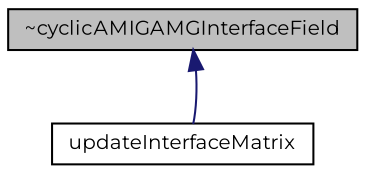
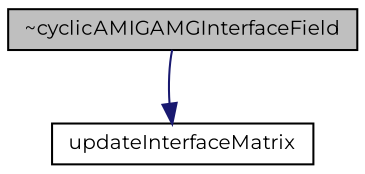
edge "updateInterfaceMatrix" -> "~cyclicAMIGAMGInterfaceField": reversed
